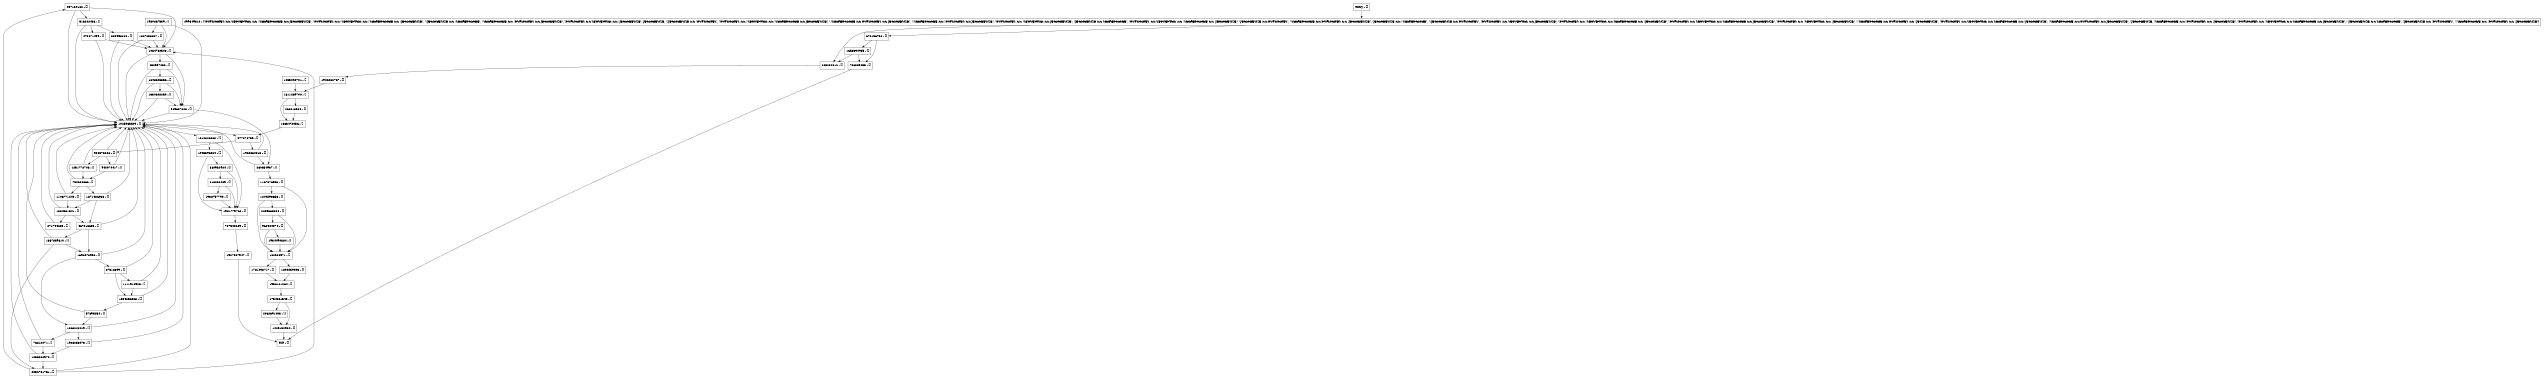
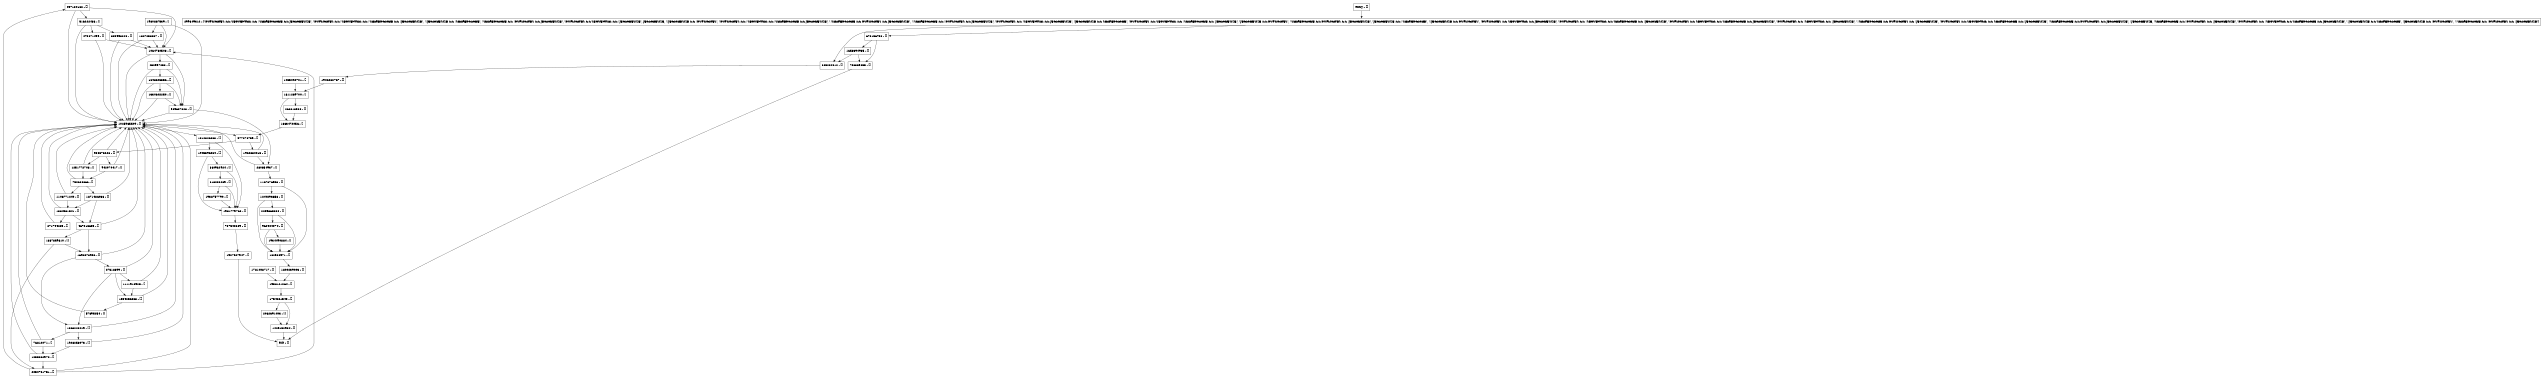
edge "1887859810 - []" -> "1025965509 - []": removed
edge "182980971 - []" -> "1781408717 - []": removed
edge "57695254 - []" -> "1363223419 - []": now "27318399 - []" -> "1363223419 - []"
